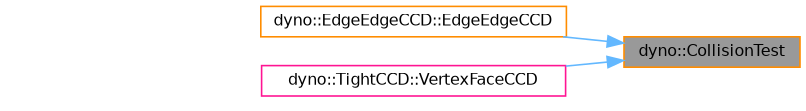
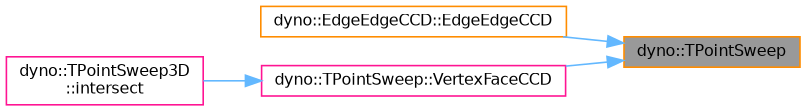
node "dyno::CollisionTest": label "dyno::CollisionTest" -> "dyno::TPointSweep"
node "dyno::TPointSweep3D ::intersect": added
node "dyno::TightCCD::VertexFaceCCD": label "dyno::TightCCD::VertexFaceCCD" -> "dyno::TPointSweep::VertexFaceCCD"
